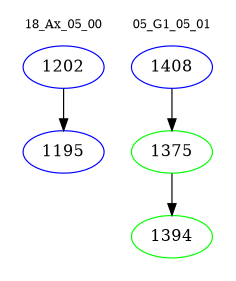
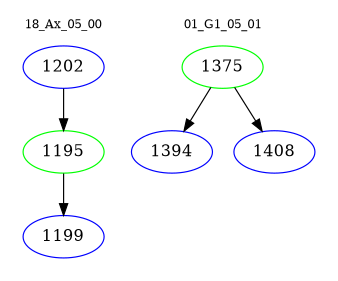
cluster "05_G1_05_01": label "05_G1_05_01" -> "01_G1_05_01"
edge "1408" -> "1375": reversed
node "1195": color blue -> green
node "1199": added
node "1394": color green -> blue
